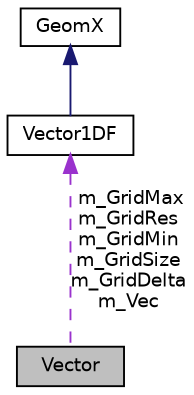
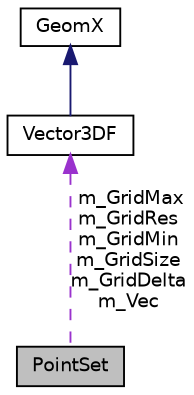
node "Vector1DF": label "Vector1DF" -> "Vector3DF"
node "Vector": label "Vector" -> "PointSet"
